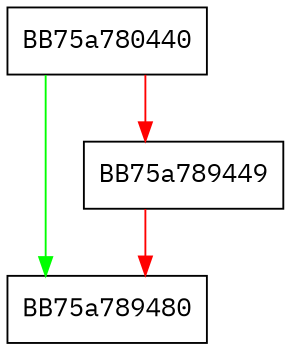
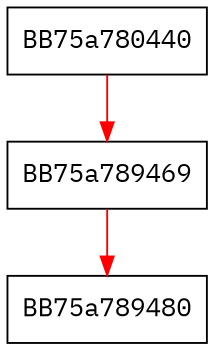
edge "BB75a780440" -> "BB75a789480": removed
node "BB75a789449": label "BB75a789449" -> "BB75a789469"
